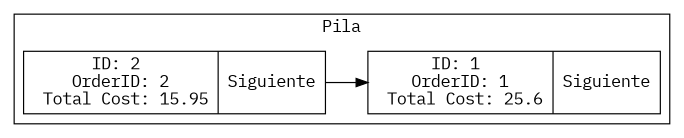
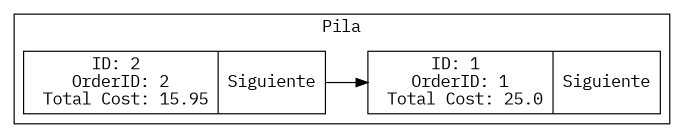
node "ID: 1": text "Total Cost: 25.6" -> "Total Cost: 25.0"
